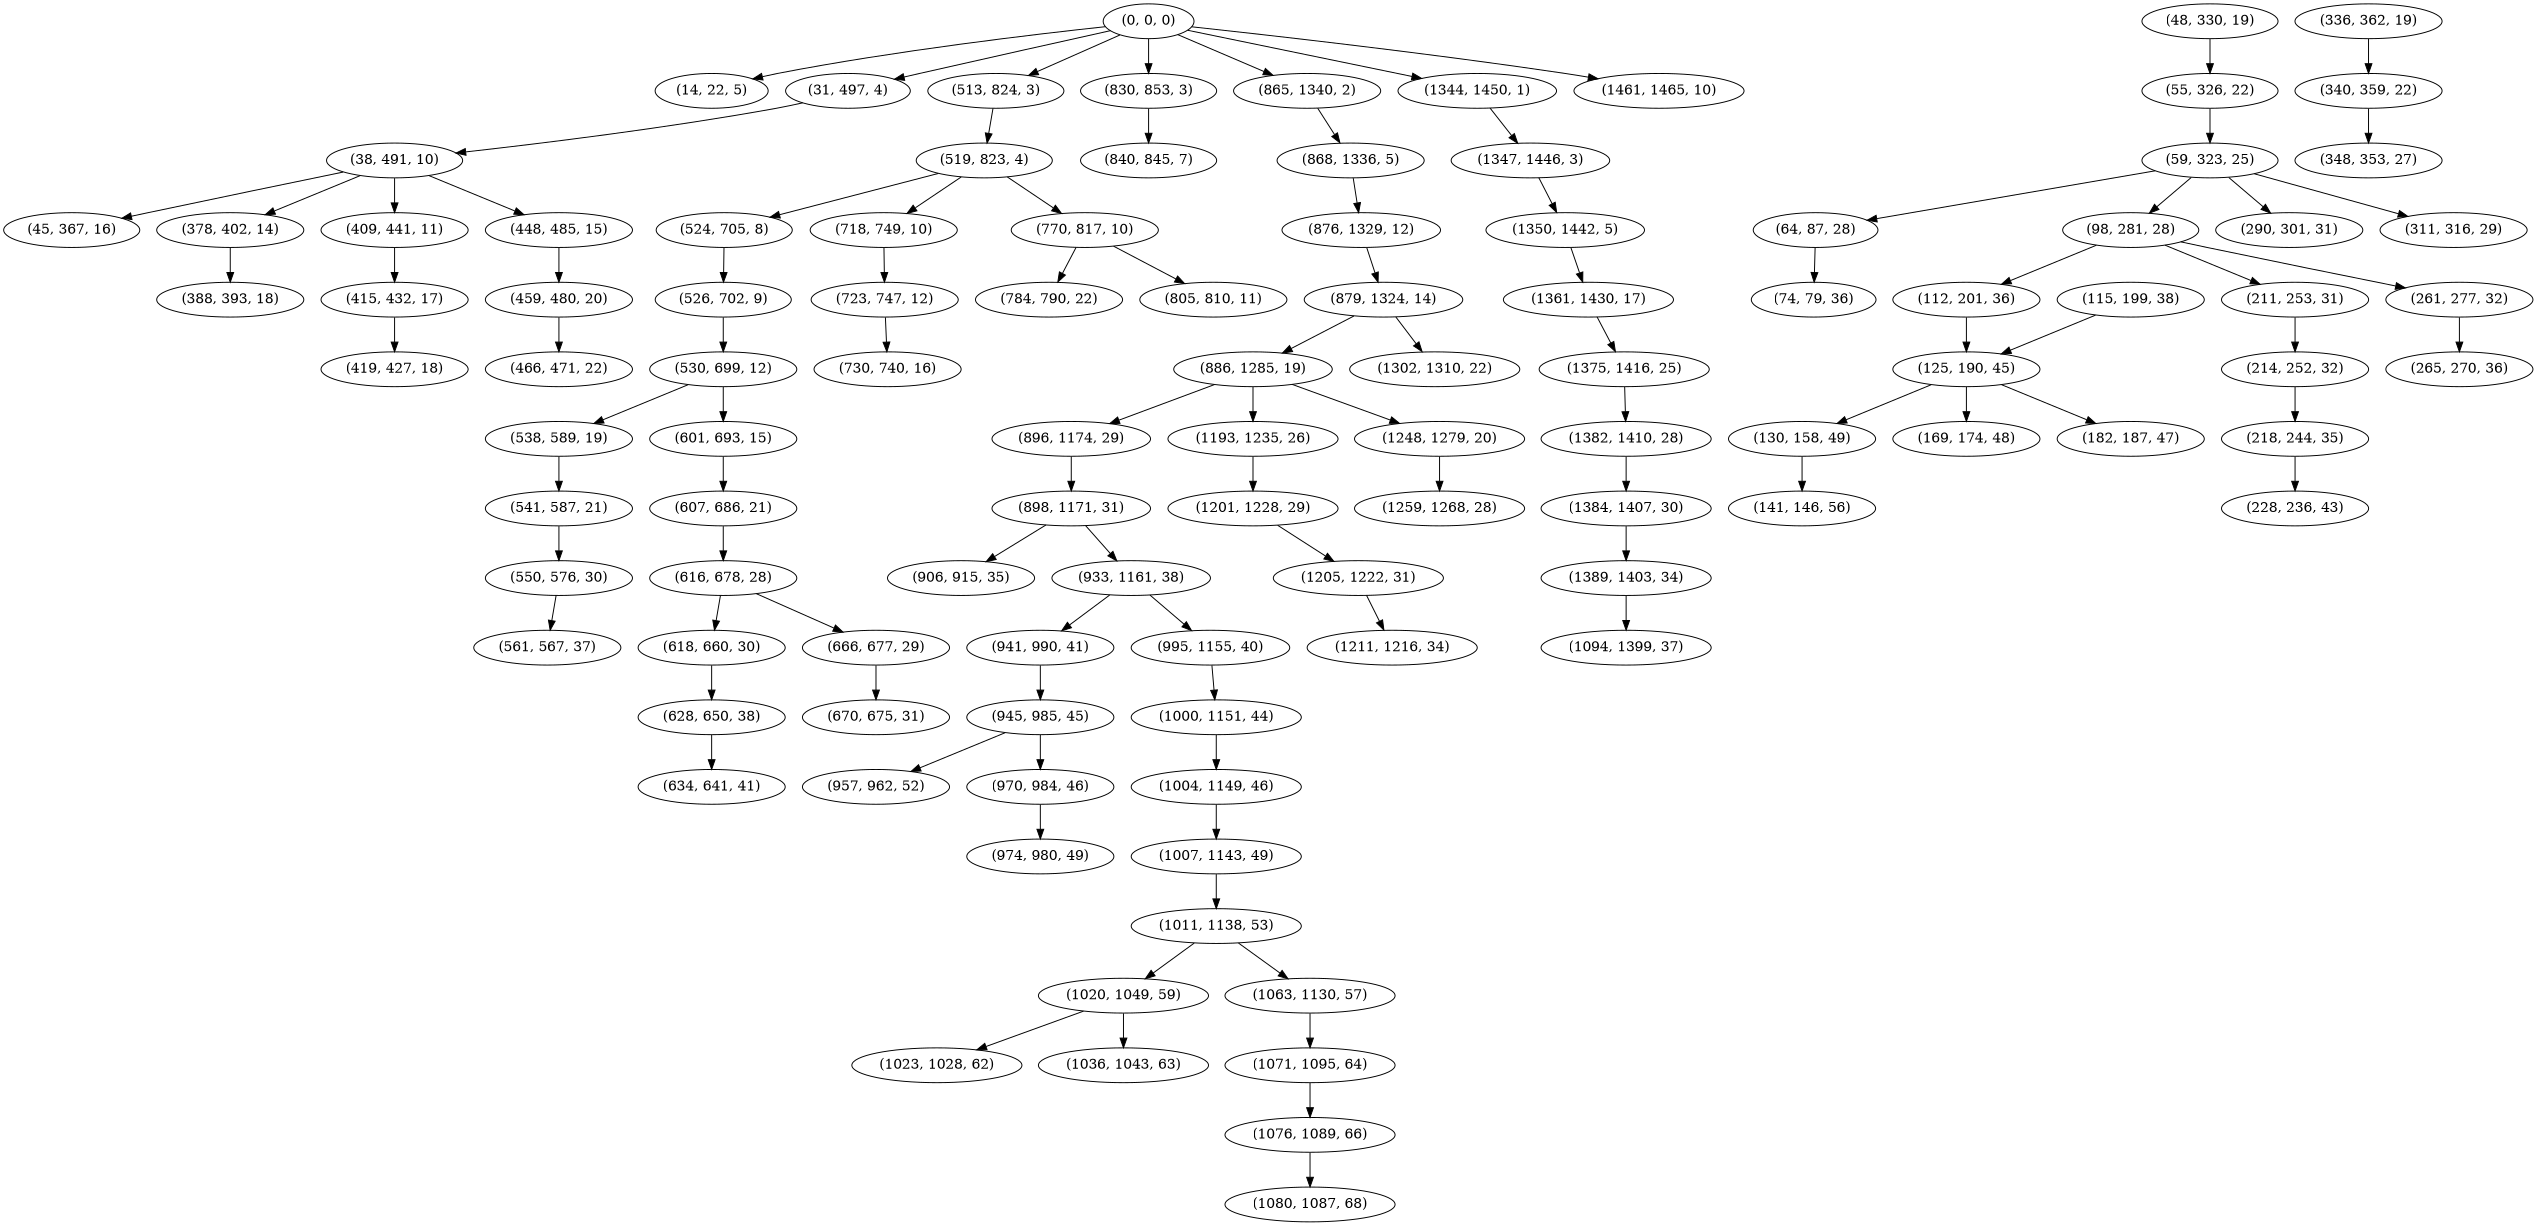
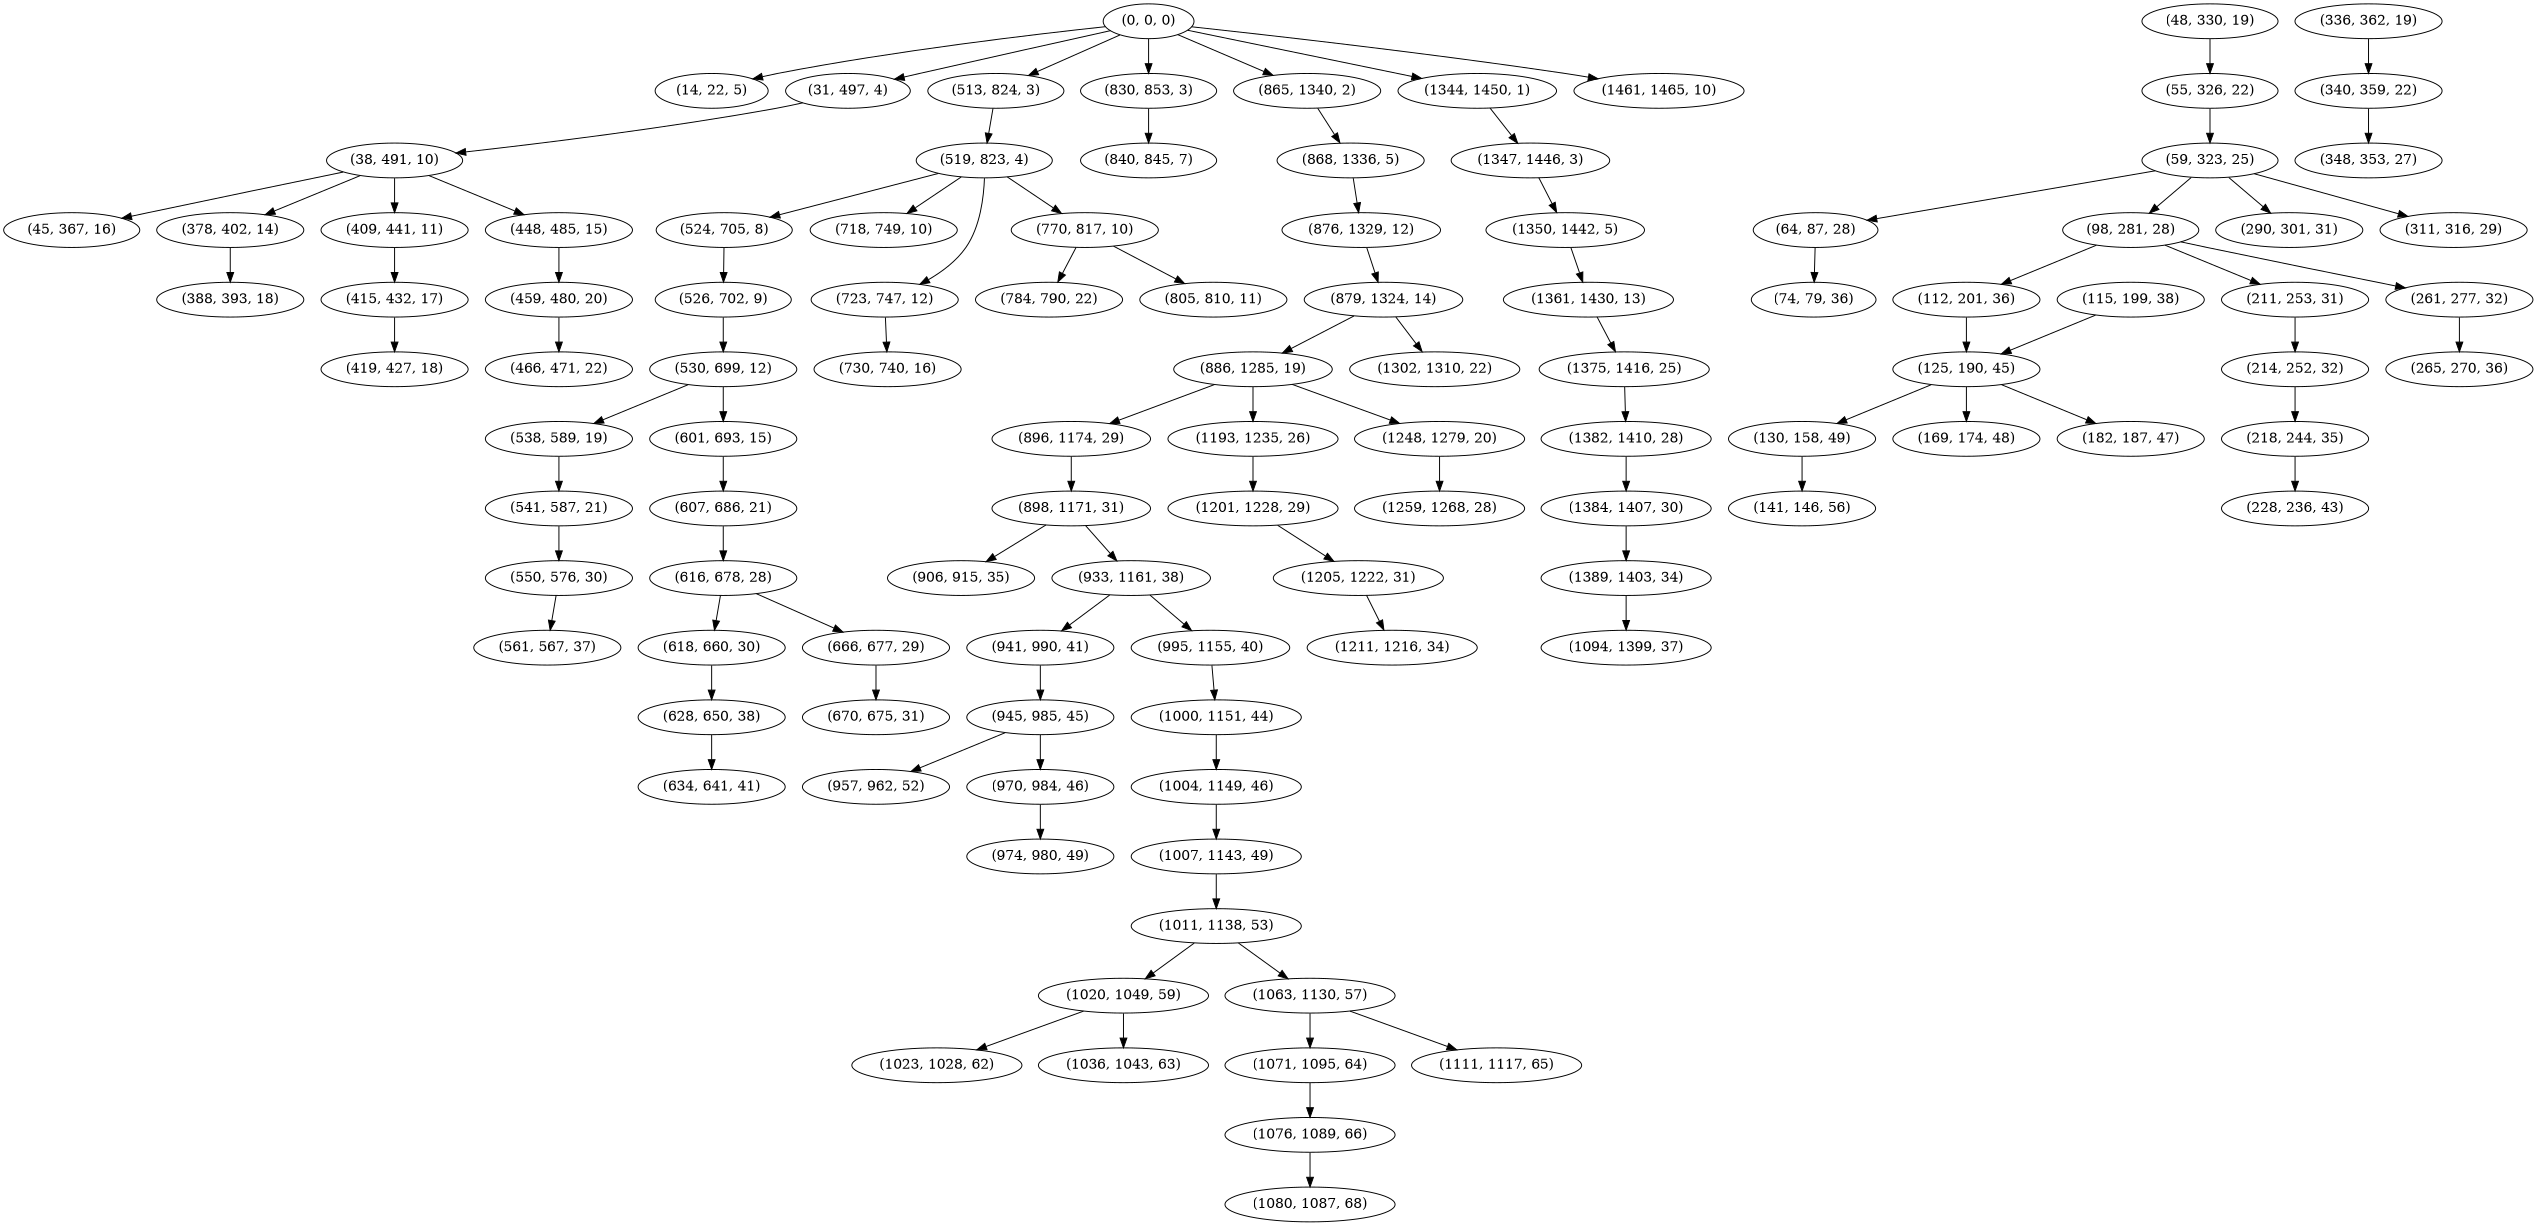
edge "(718, 749, 10)" -> "(723, 747, 12)": now "(519, 823, 4)" -> "(723, 747, 12)"
node "(1361, 1430, 17)": label "(1361, 1430, 17)" -> "(1361, 1430, 13)"
node "(1111, 1117, 65)": added
